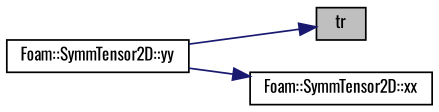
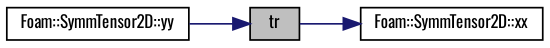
edge "Foam::SymmTensor2D::yy" -> "Foam::SymmTensor2D::xx": now "tr" -> "Foam::SymmTensor2D::xx"
